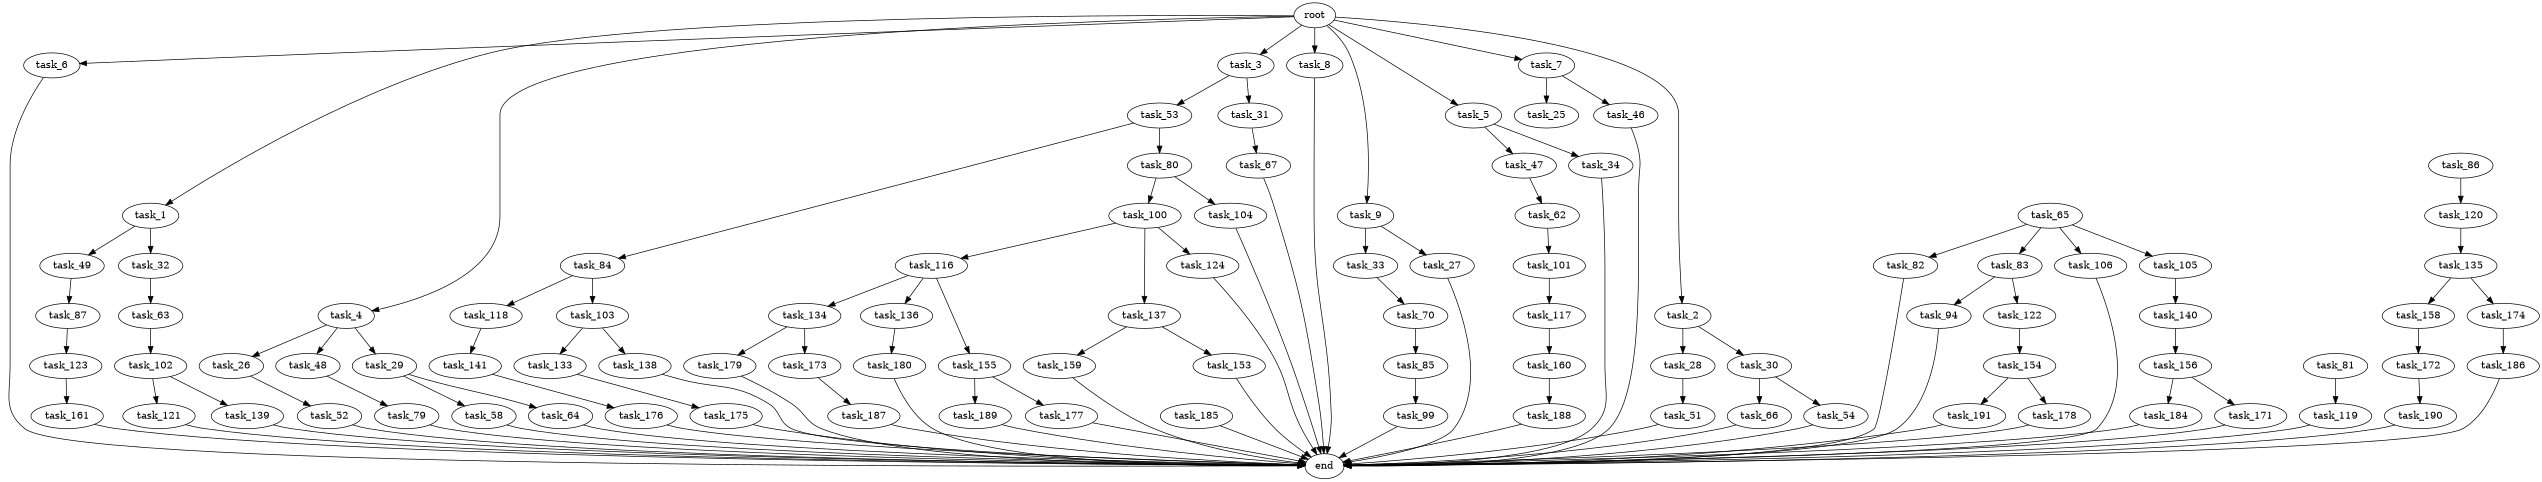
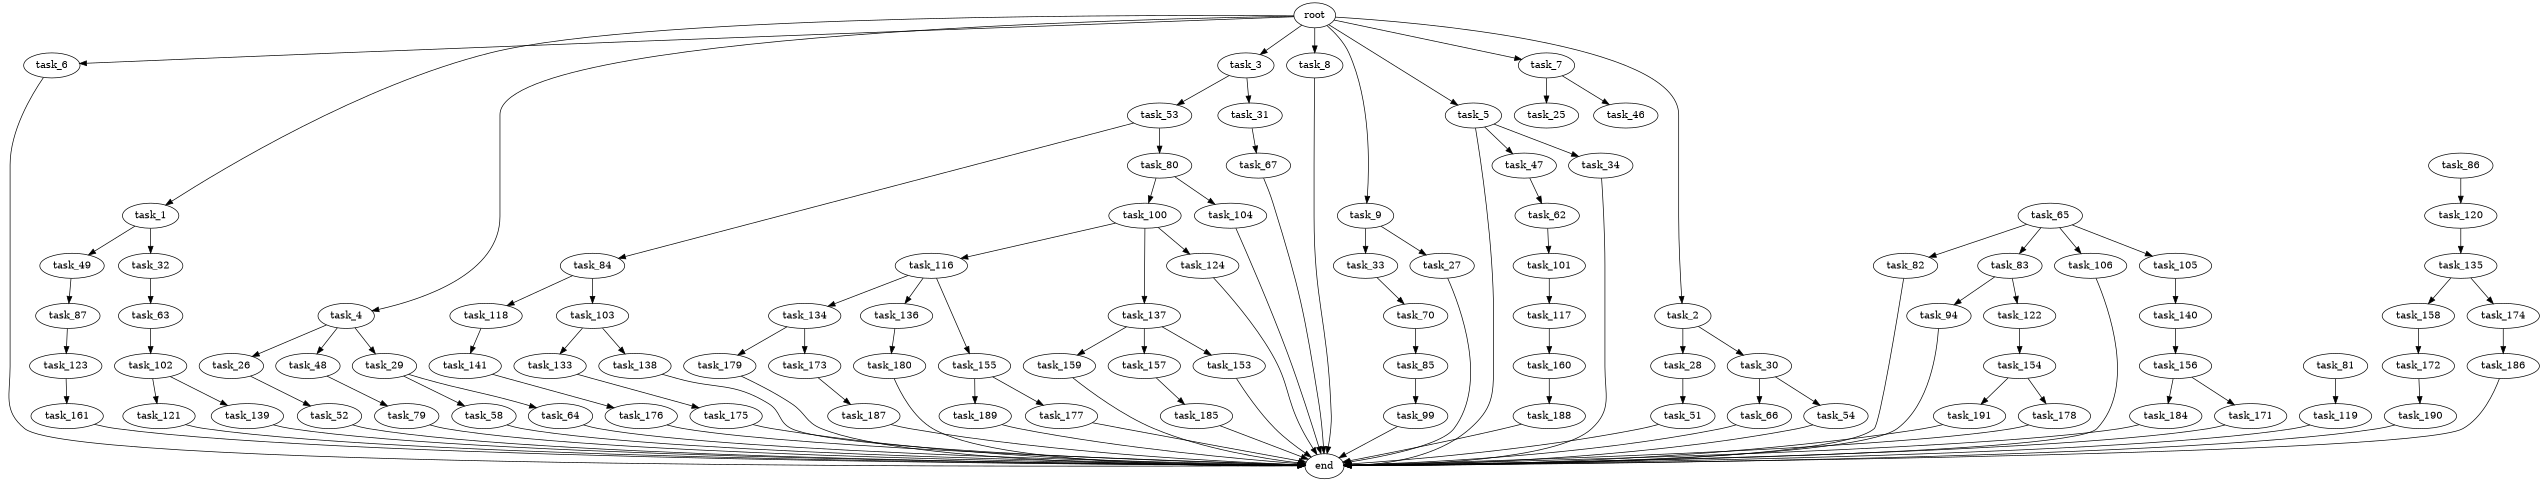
node "task_157": added
edge "task_46" -> "end": now "task_5" -> "end"
